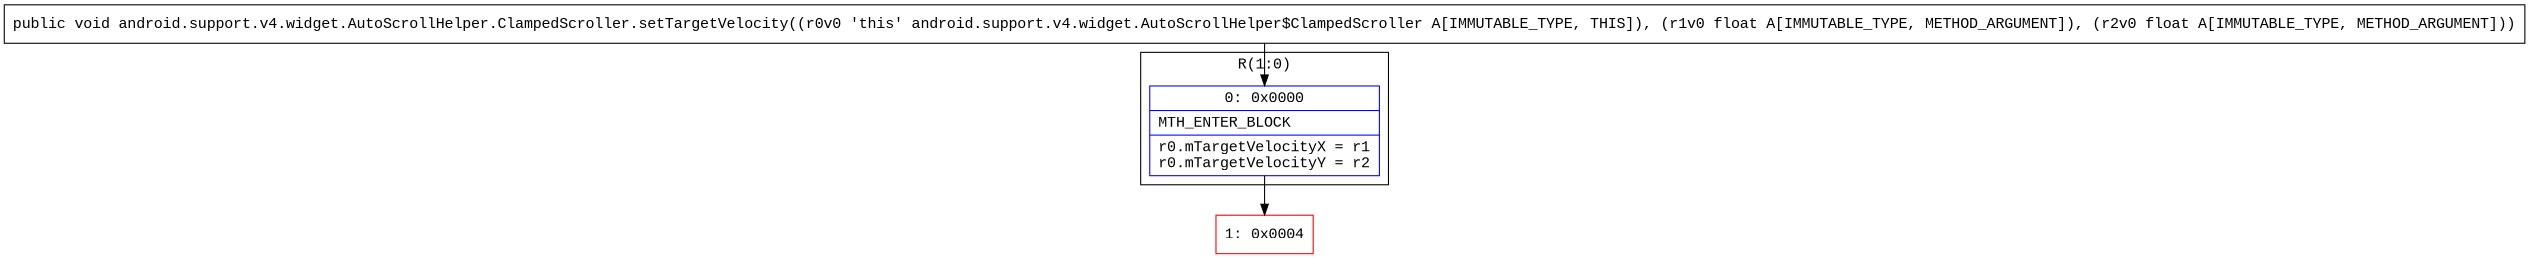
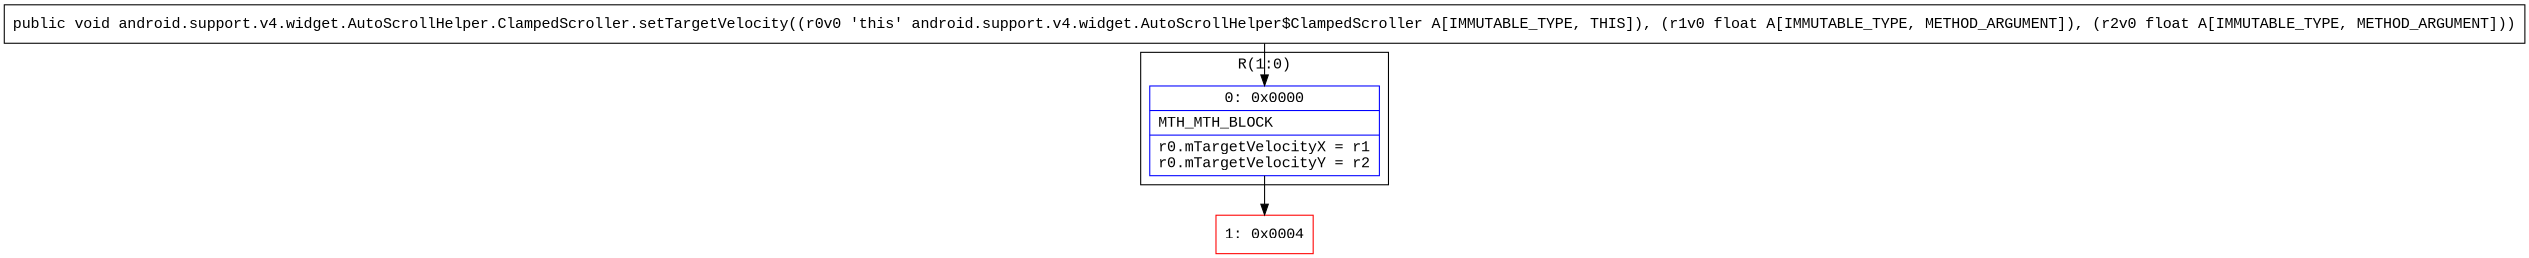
node "0: 0x0000": text "MTH_ENTER_BLOCK" -> "MTH_MTH_BLOCK"
